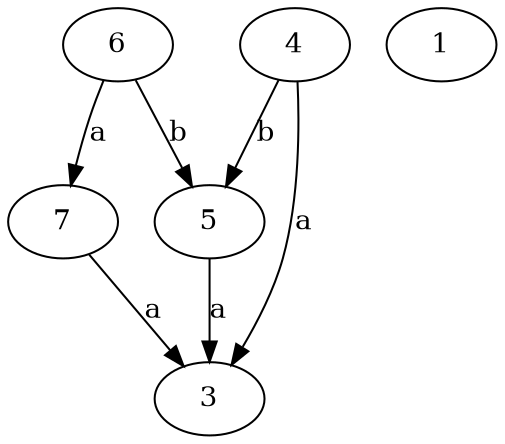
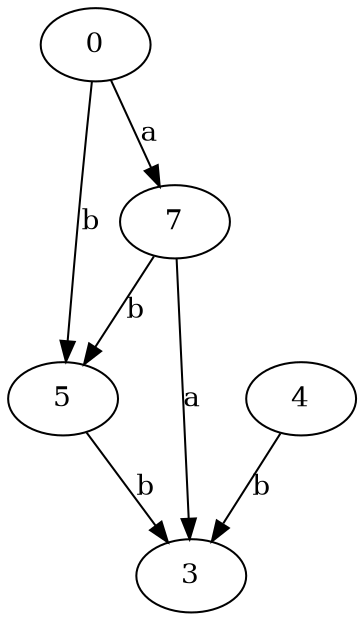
node "6": label "6" -> "0"
node "1": removed
edge "4" -> "5": now "7" -> "5"
edge "4" -> "3": label "a" -> "b"
edge "5" -> "3": label "a" -> "b"
